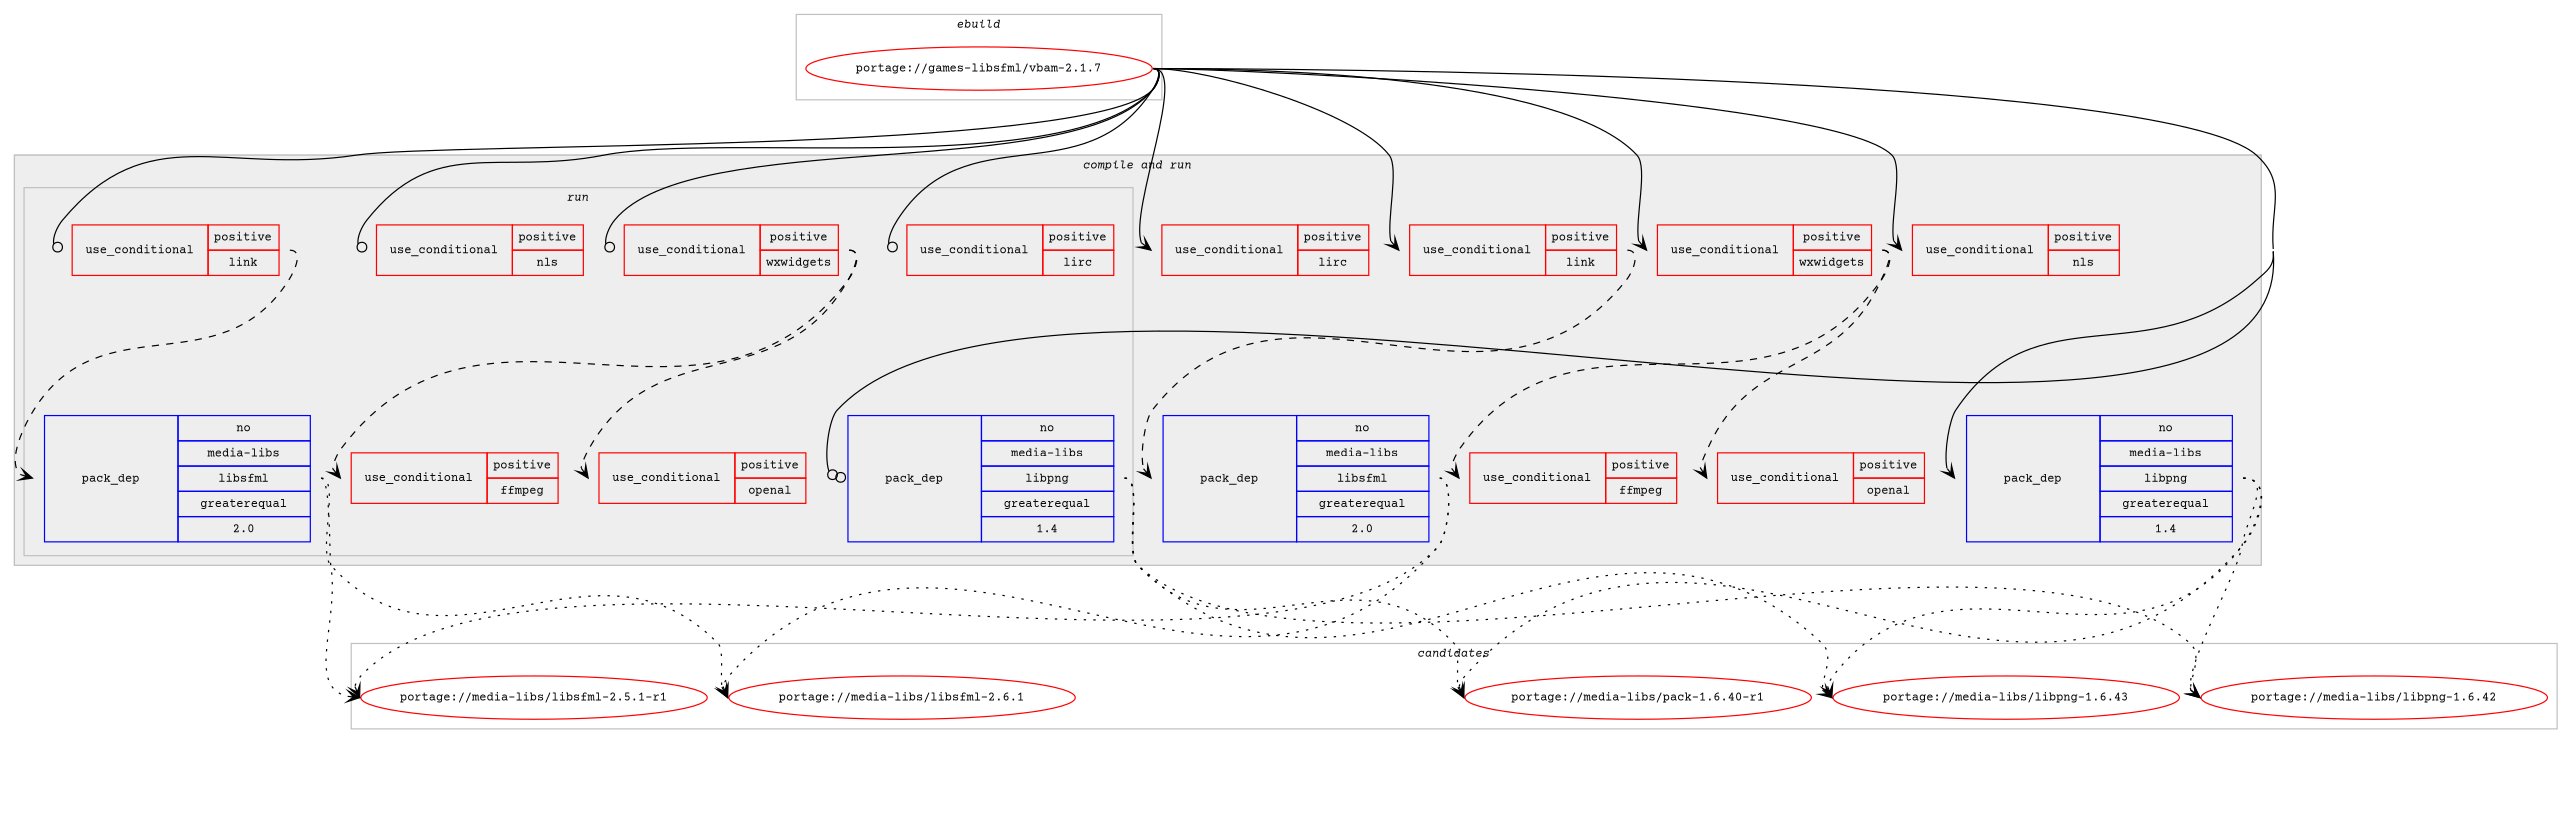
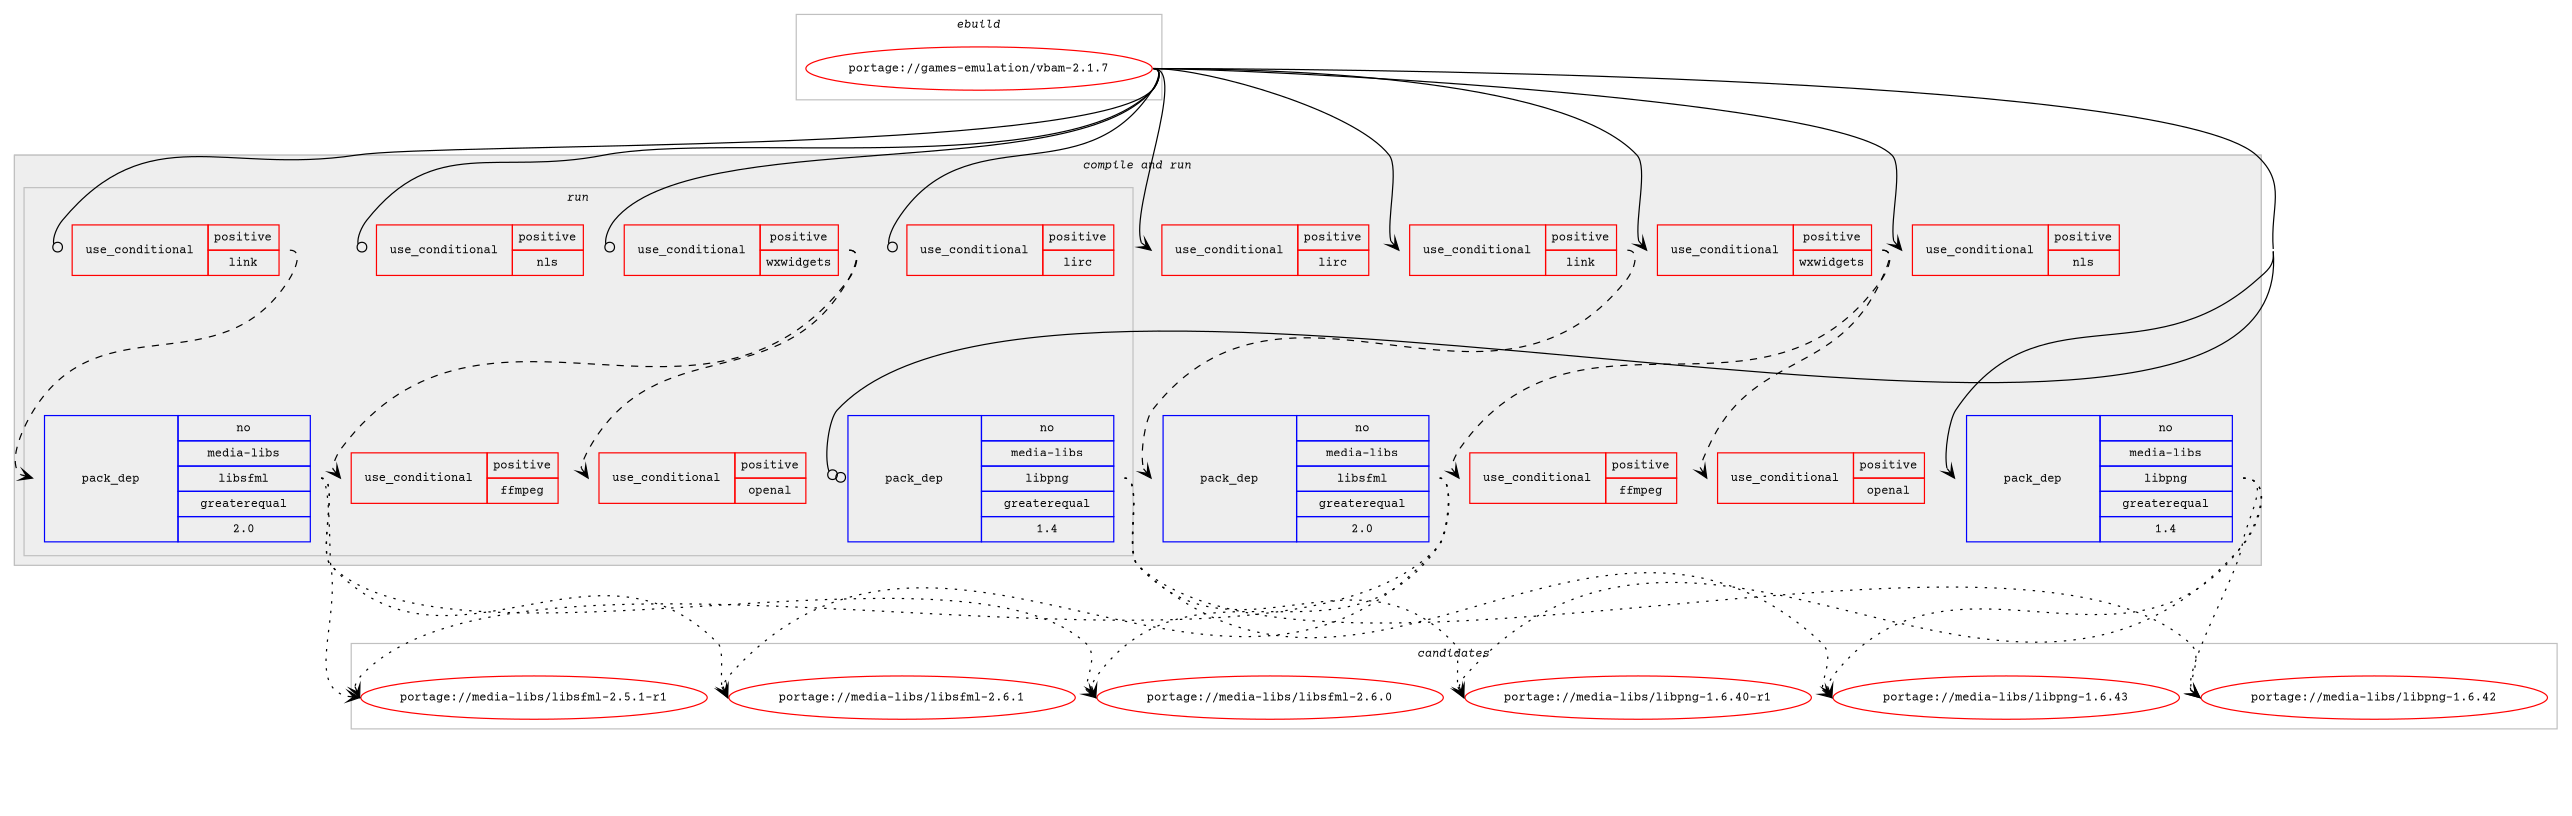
node "portage://games-libsfml/vbam-2.1.7": label "portage://games-libsfml/vbam-2.1.7" -> "portage://games-emulation/vbam-2.1.7"
node "portage://media-libs/libsfml-2.6.0": added
node "portage://media-libs/pack-1.6.40-r1": label "portage://media-libs/pack-1.6.40-r1" -> "portage://media-libs/libpng-1.6.40-r1"
